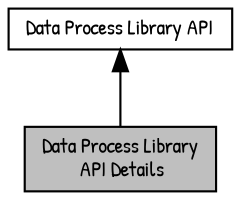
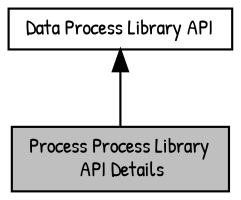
node "Data Process Library API Details": label "Data Process Library API Details" -> "Process Process Library API Details"
